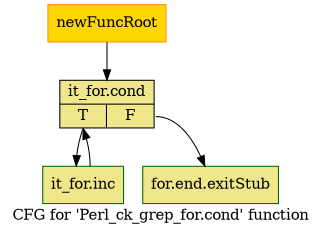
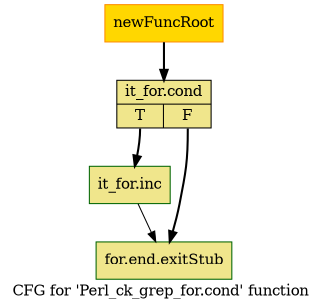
edge "newFuncRoot" -> "it_for.cond": style solid -> bold
edge "it_for.cond" -> "for.end.exitStub": style solid -> bold
edge "it_for.cond" -> "it_for.inc": style solid -> bold
edge "it_for.inc" -> "it_for.cond": now "it_for.inc" -> "for.end.exitStub"
